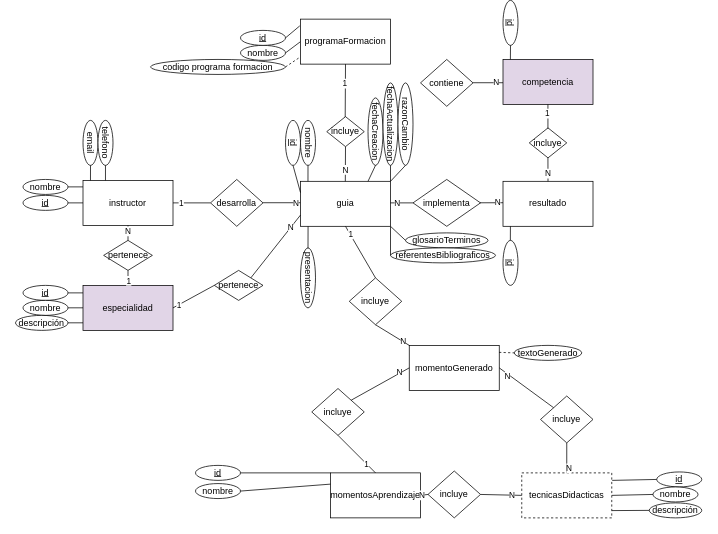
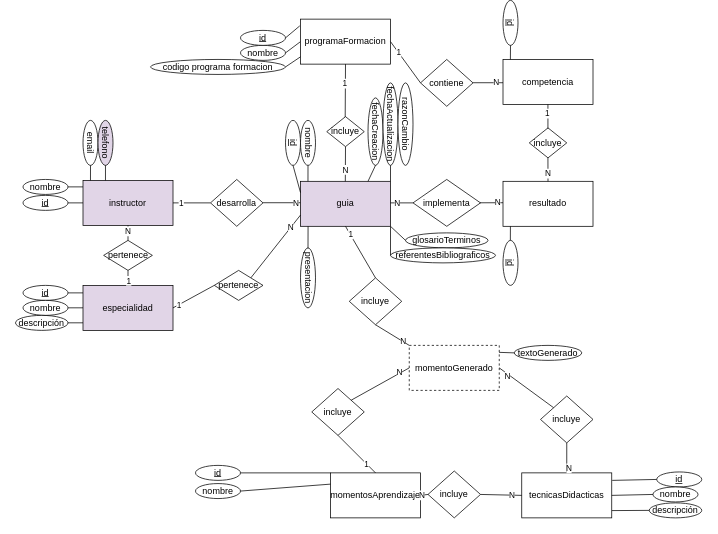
edge "programaFormacion" -- "codigo programa formacion": style dashed -> solid
edge "programaFormacion" -- "contiene": added, label "1"
node "competencia": fillcolor #e1d5e7 -> #ffffff
node "telefono": fillcolor #ffffff -> #e1d5e7
edge "razonCambio" -- "guia": removed
node "instructor": fillcolor #ffffff -> #e1d5e7
node "guia": fillcolor #ffffff -> #e1d5e7
edge "textoGenerado" -- "momentoGenerado": style dashed -> solid
node "momentoGenerado": style solid -> dashed
node "tecnicasDidacticas": style dashed -> solid
